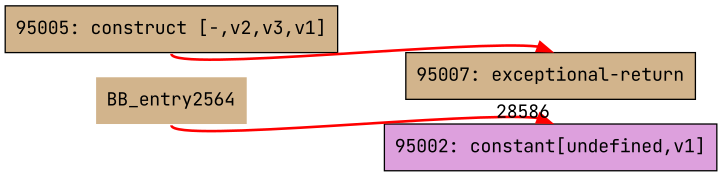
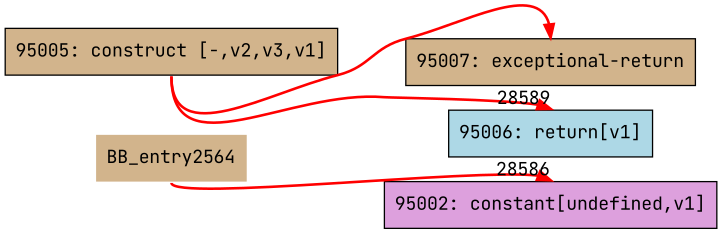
node "95006: return[v1]": added
